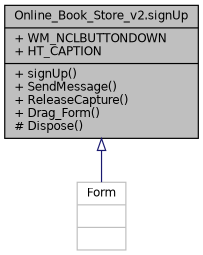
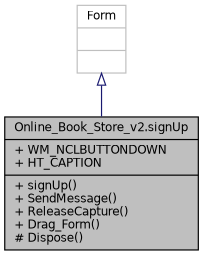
edge "Form" -> "Online_Book_Store_v2.signUp": reversed
